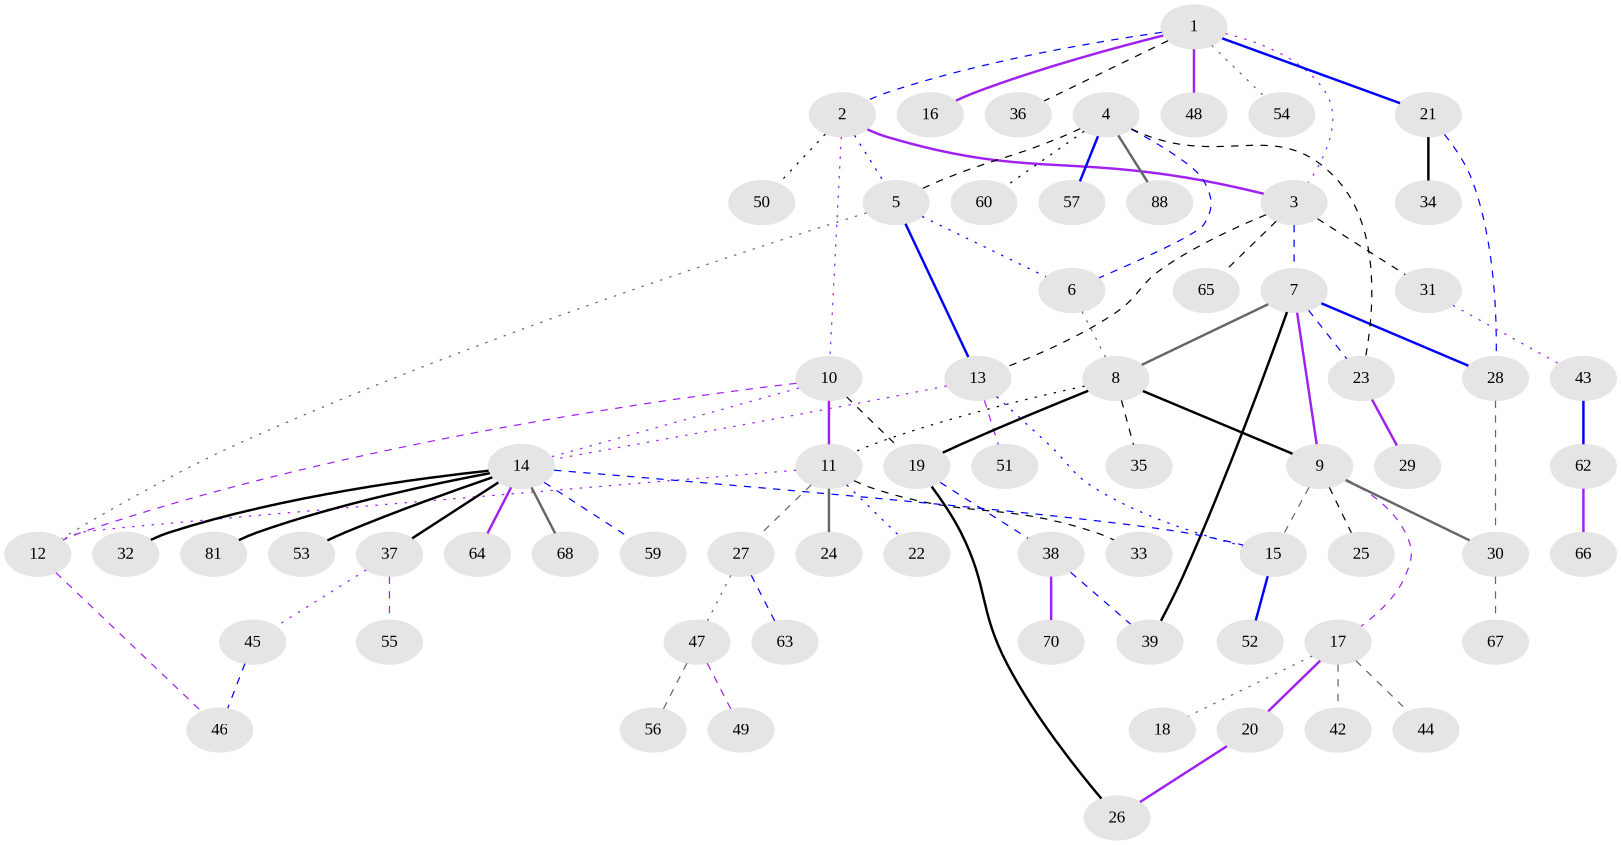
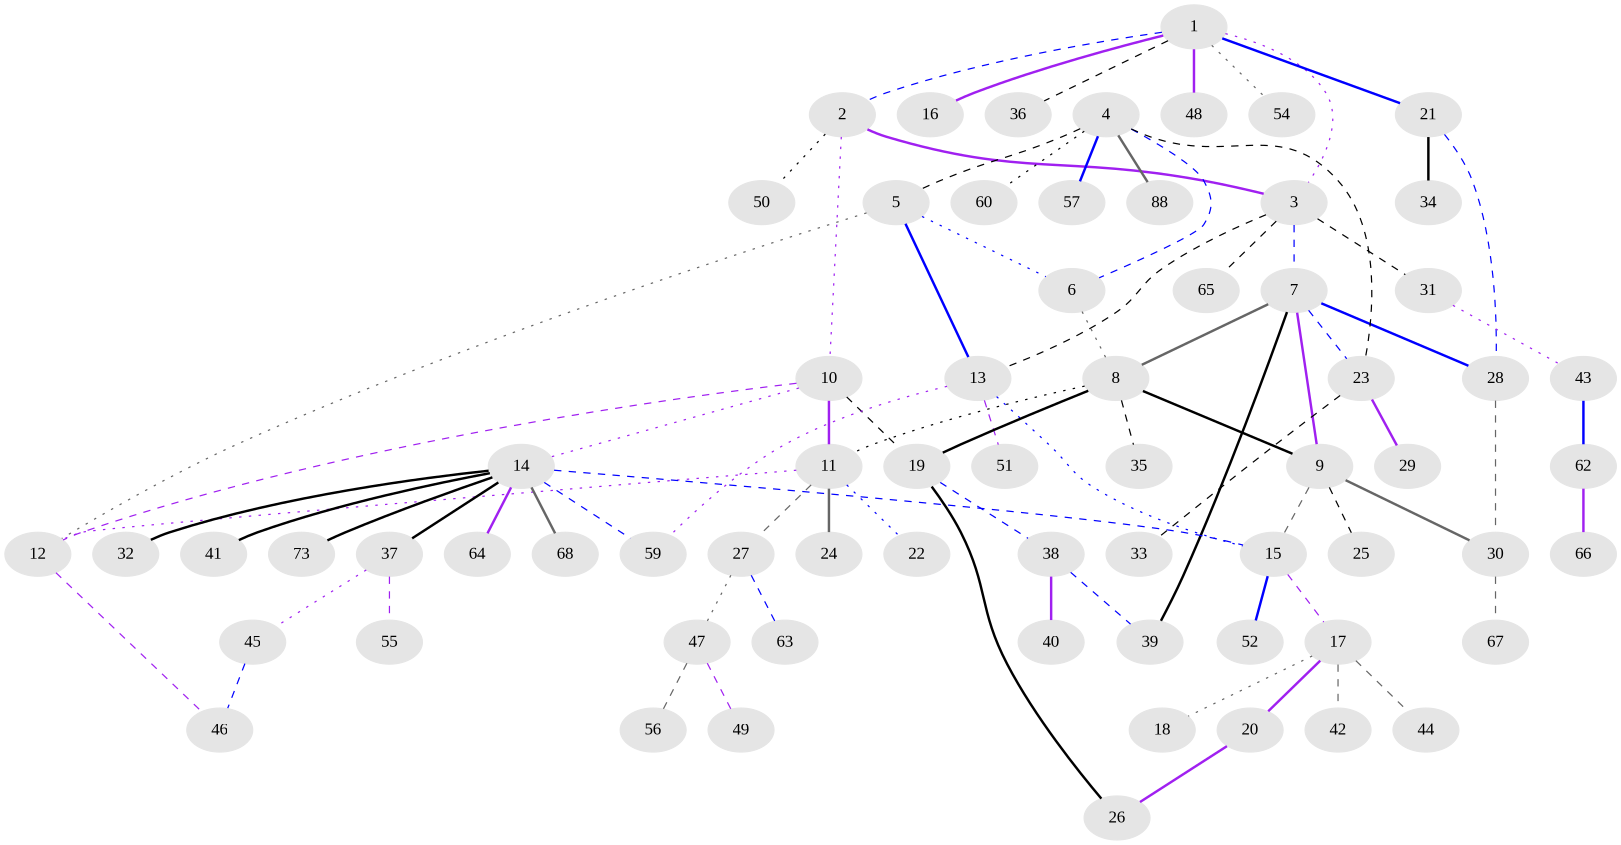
edge "2" -- "5": removed
edge "13" -- "14": now "13" -- "59"
edge "11" -- "33": now "23" -- "33"
edge "9" -- "17": now "15" -- "17"
node "81": label "81" -> "41"
node "53": label "53" -> "73"
node "70": label "70" -> "40"
